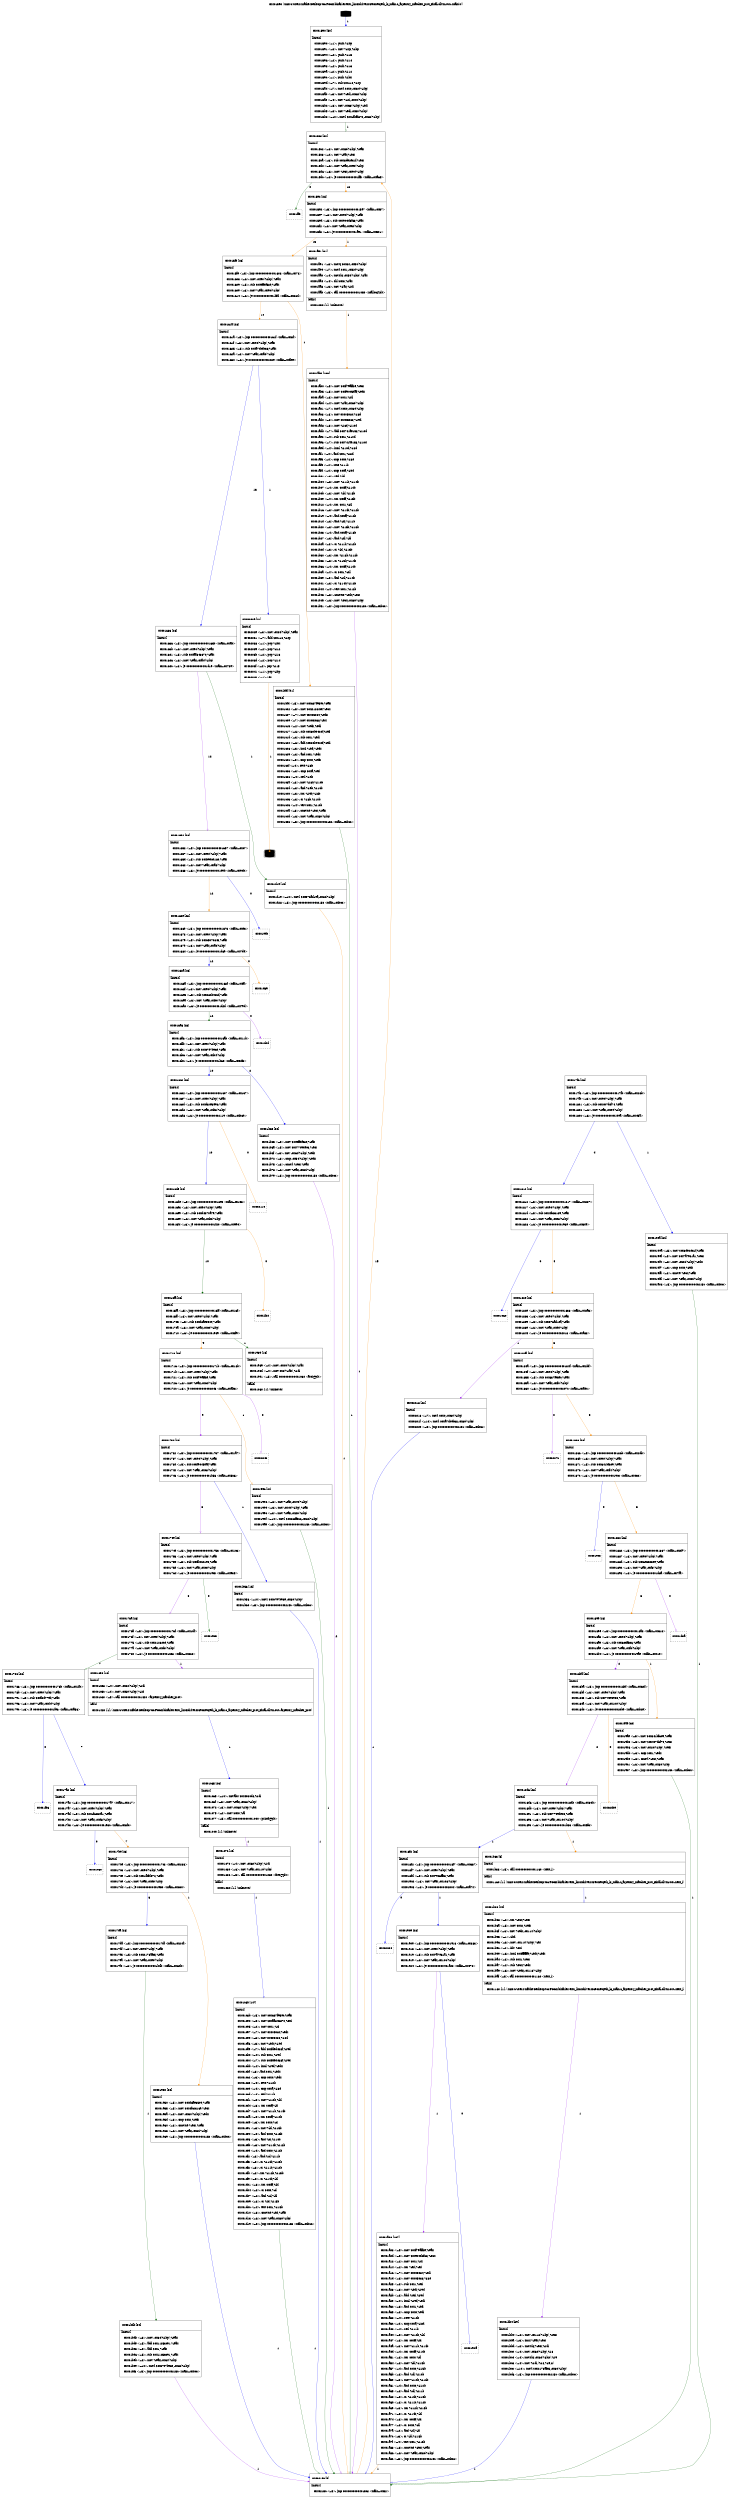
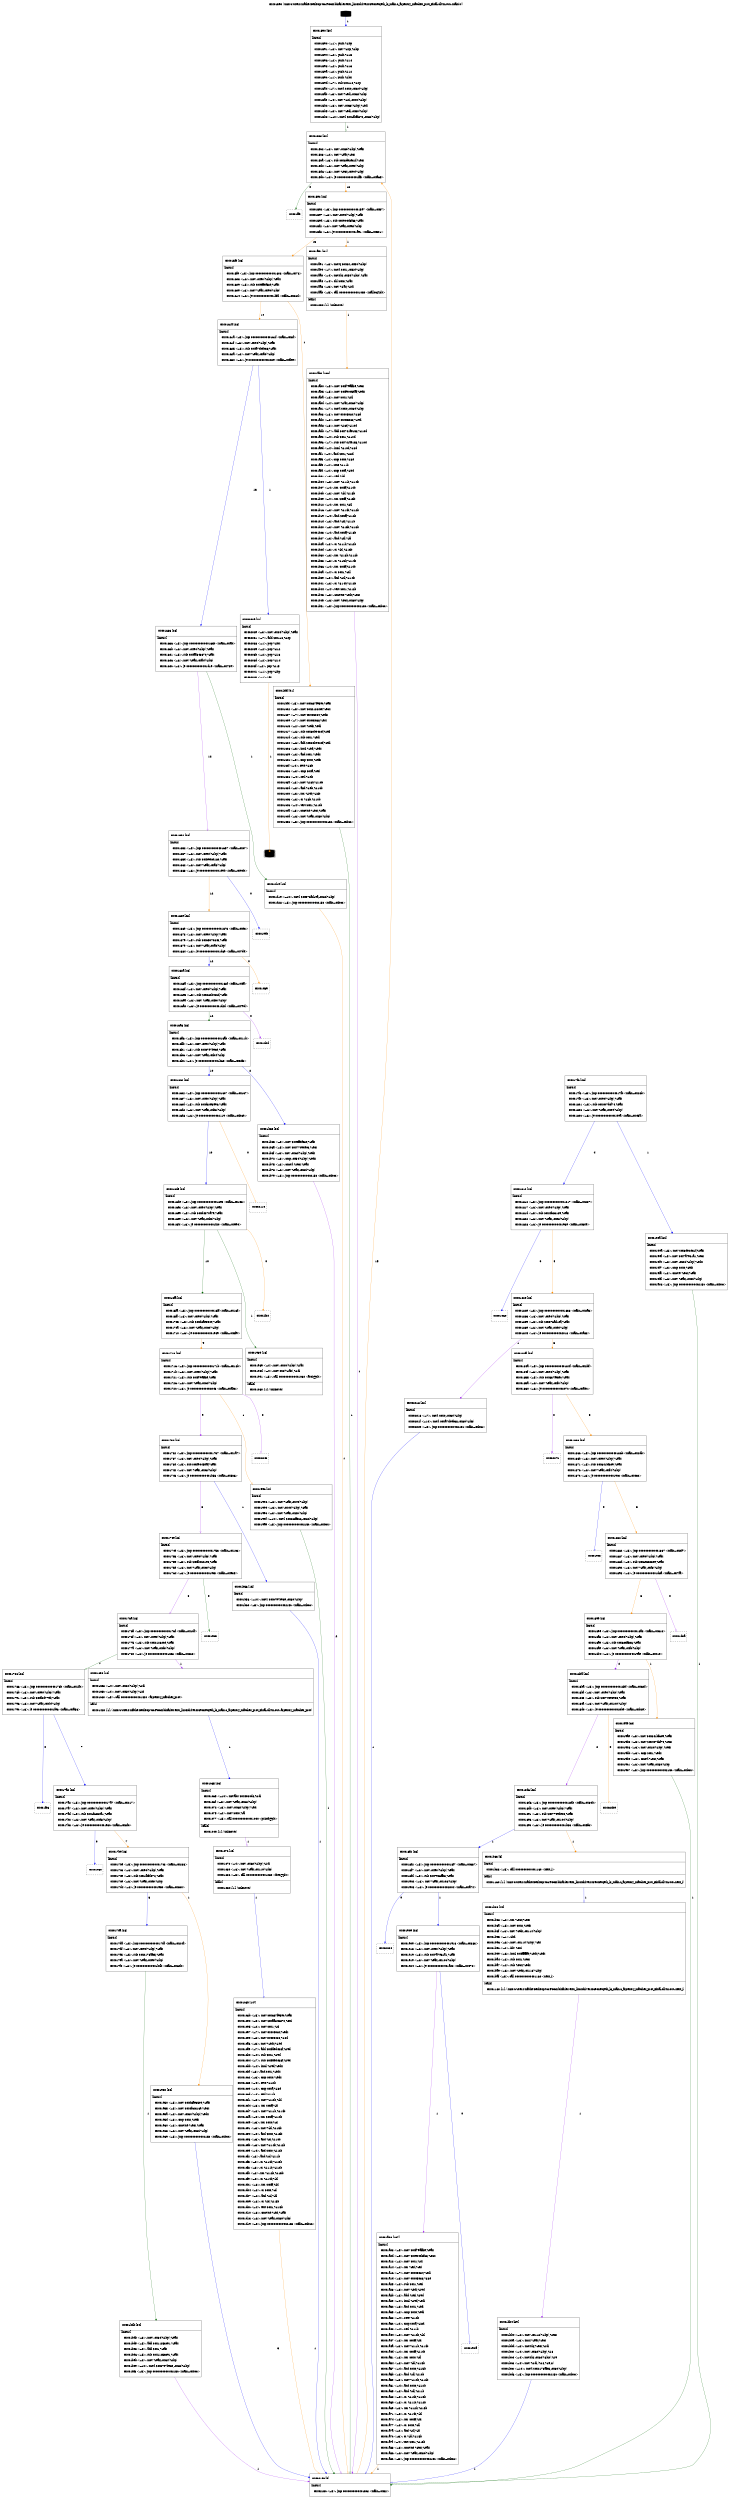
edge "0x4016fa [28]" -> "0x401989 [13]": now "0x4016de [28]" -> "0x401989 [13]"
edge "0x401950 [30]" -> "0x40215c [5]": label " 1" -> " 3"
edge "0x401c8b [147]" -> "0x40215c [5]": color darkgreen -> darkorange
